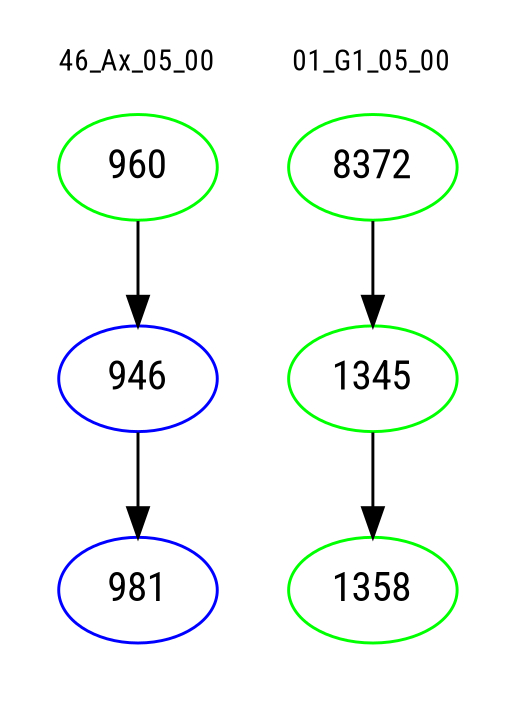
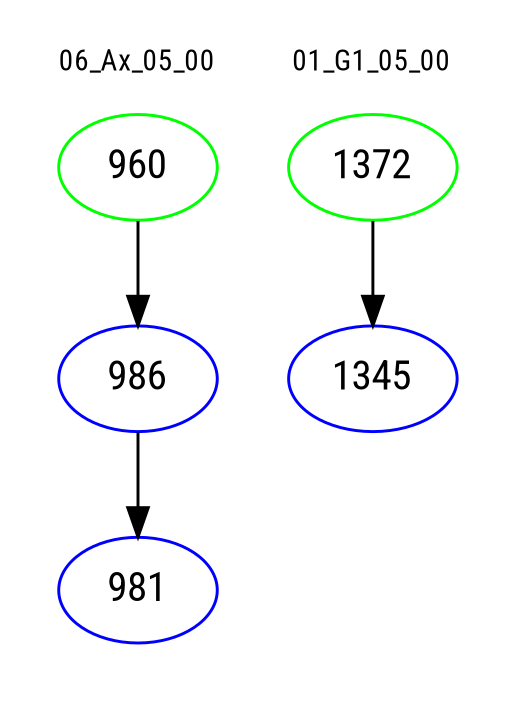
cluster "46_Ax_05_00": label "46_Ax_05_00" -> "06_Ax_05_00"
node "8372": label "8372" -> "1372"
node "946": label "946" -> "986"
node "1345": color green -> blue
node "1358": removed
